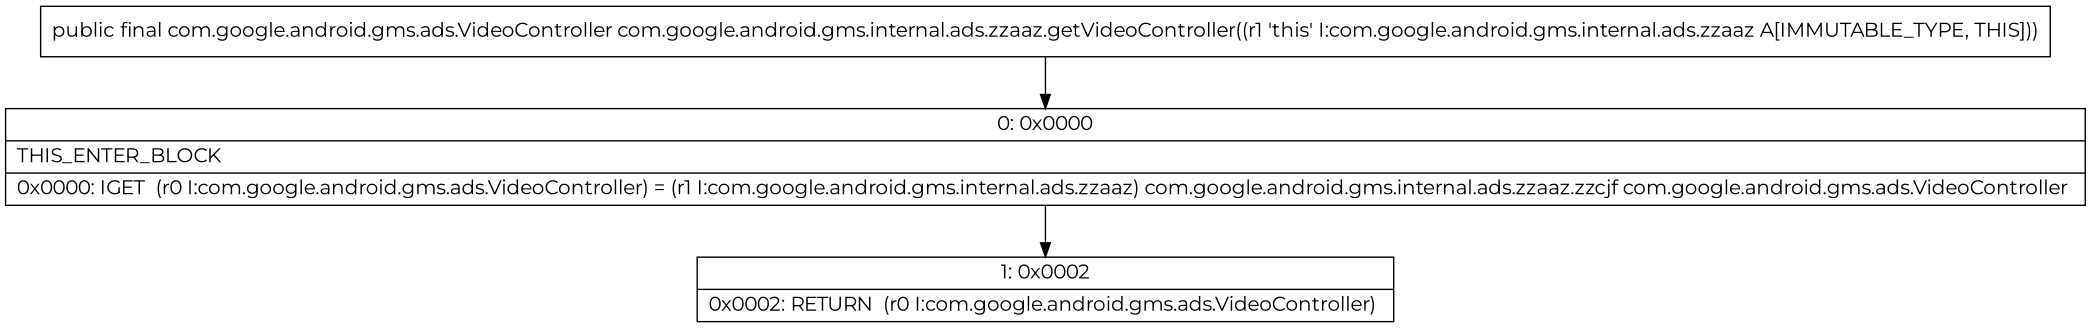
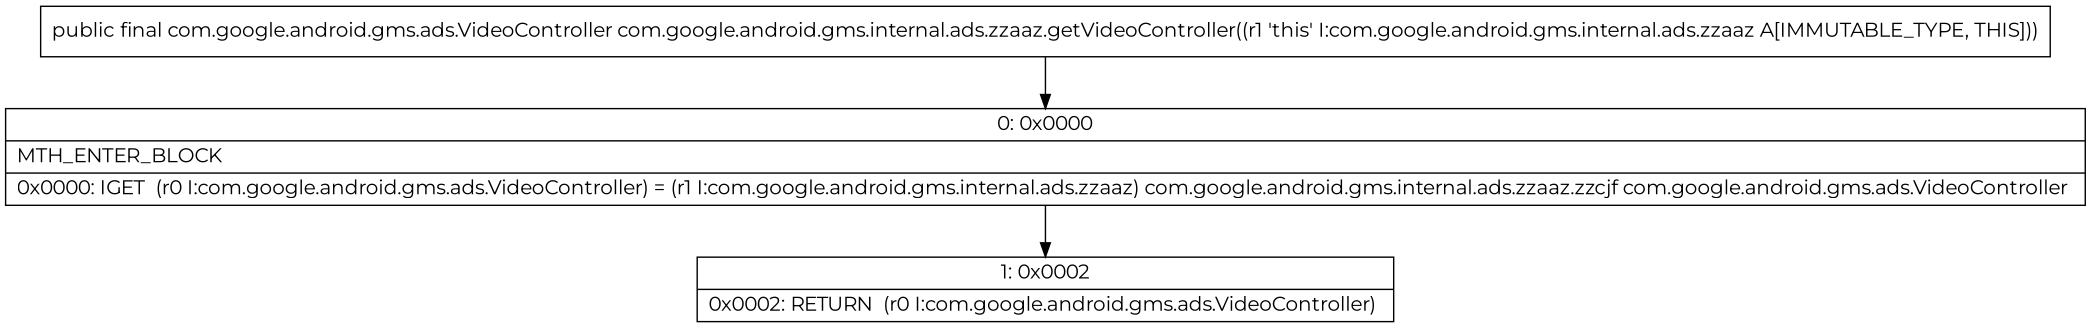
node "0: 0x0000": text "THIS_ENTER_BLOCK" -> "MTH_ENTER_BLOCK"
